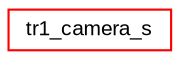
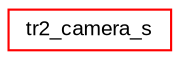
node "tr1_camera_s": label "tr1_camera_s" -> "tr2_camera_s"
